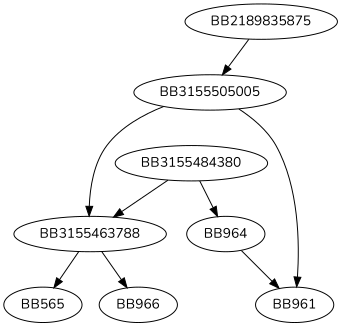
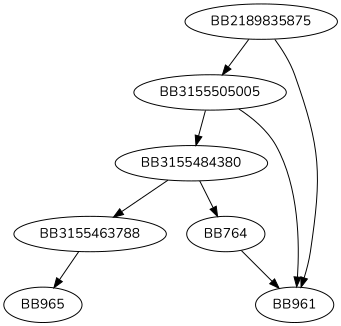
edge "BB3155505005" -> "BB3155463788": now "BB3155505005" -> "BB3155484380"
edge "BB2189835875" -> "BB961": added
node "BB964": label "BB964" -> "BB764"
node "BB565": label "BB565" -> "BB965"
node "BB966": removed
